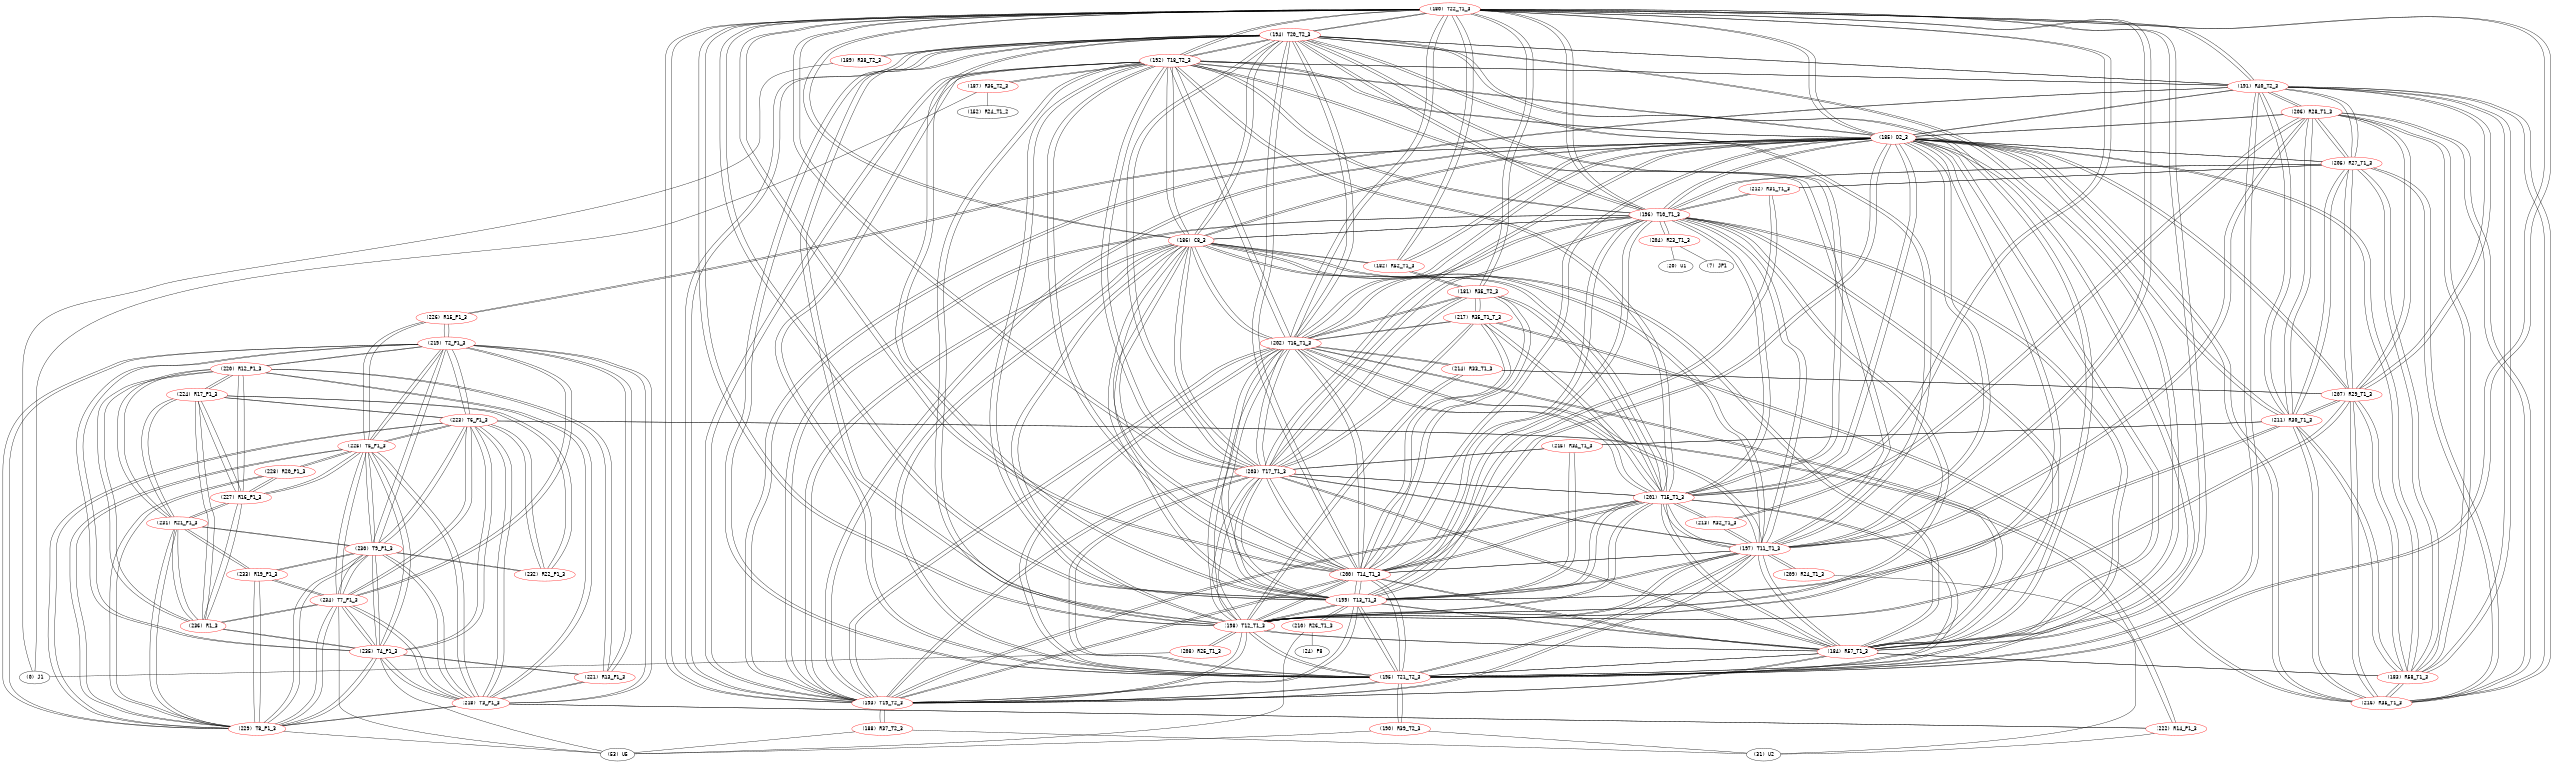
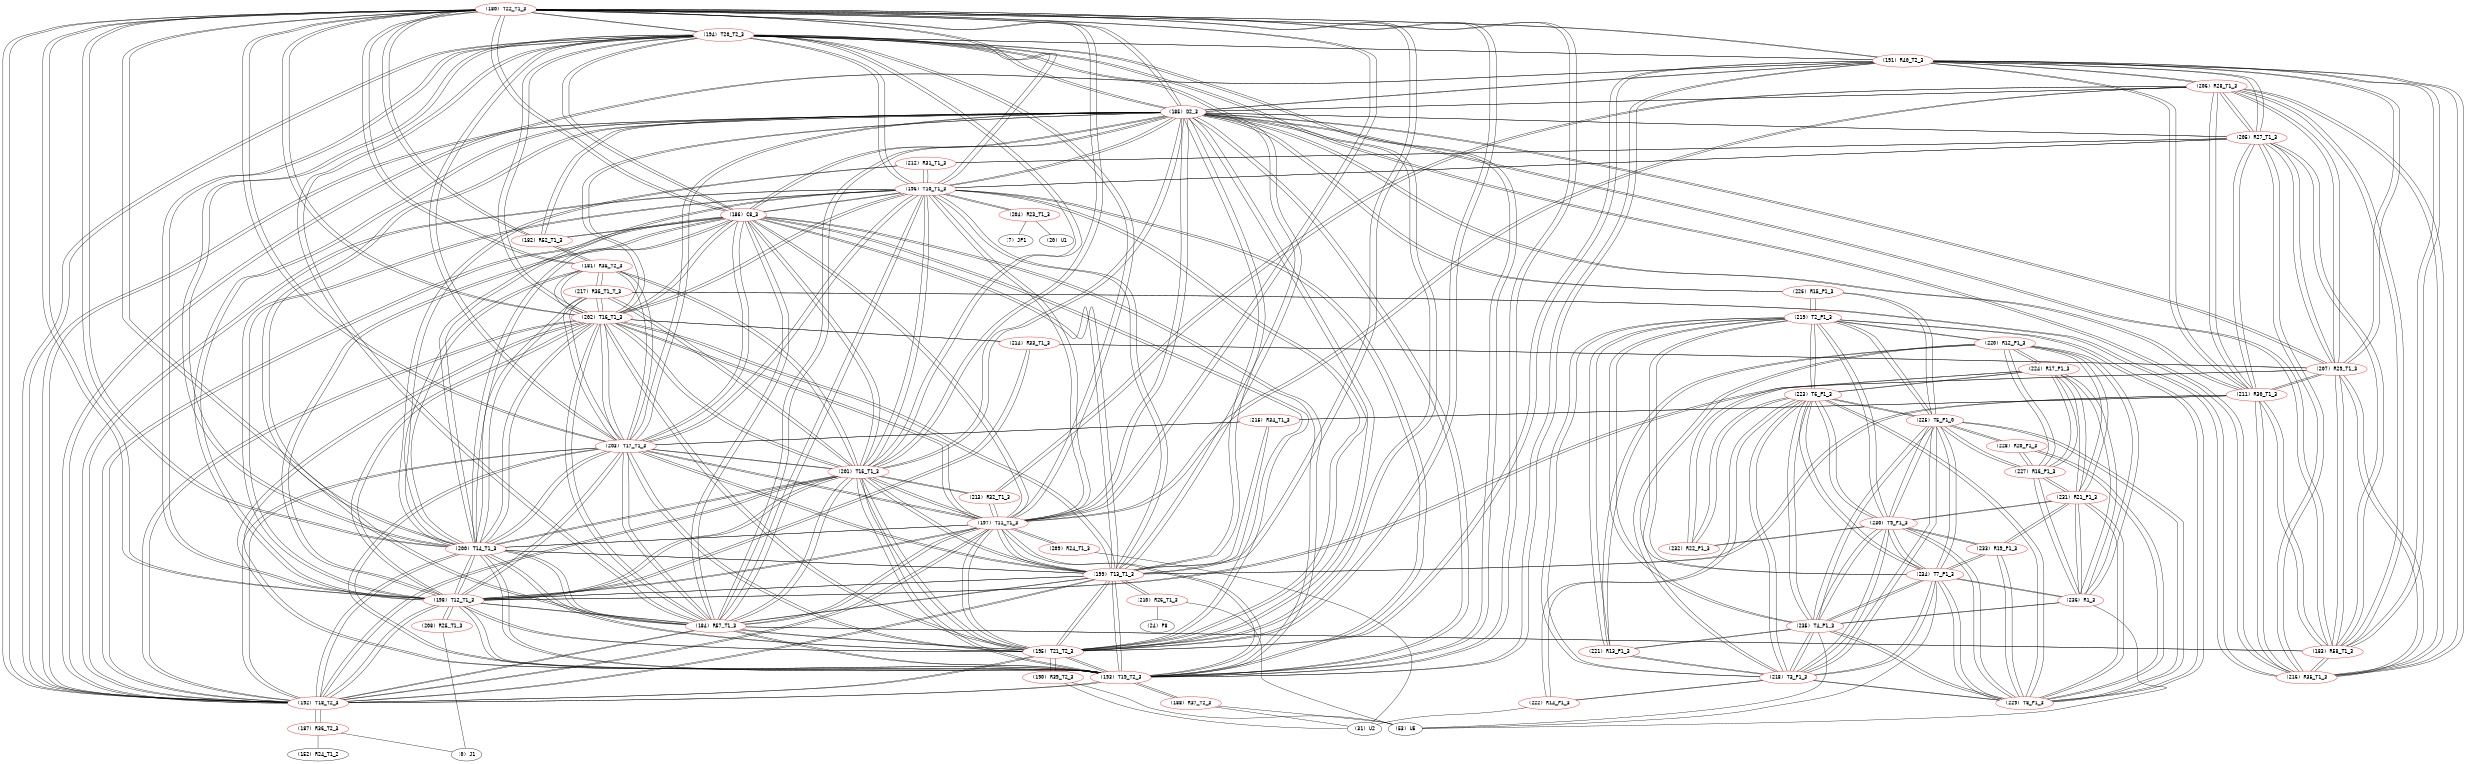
node "(189) R38_T2_3": removed
node "(225) T5_P1_3": label "(225) T5_P1_3" -> "(225) T5_P1_0"
edge "(229) T8_P1_3" -- "(53) U5": now "(236) R1_3" -- "(53) U5"
